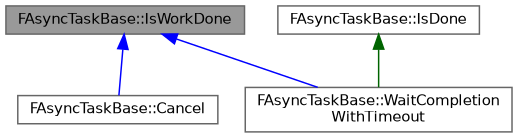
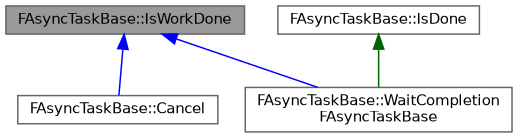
node "FAsyncTaskBase::WaitCompletion WithTimeout": label "FAsyncTaskBase::WaitCompletion WithTimeout" -> "FAsyncTaskBase::WaitCompletion FAsyncTaskBase"
